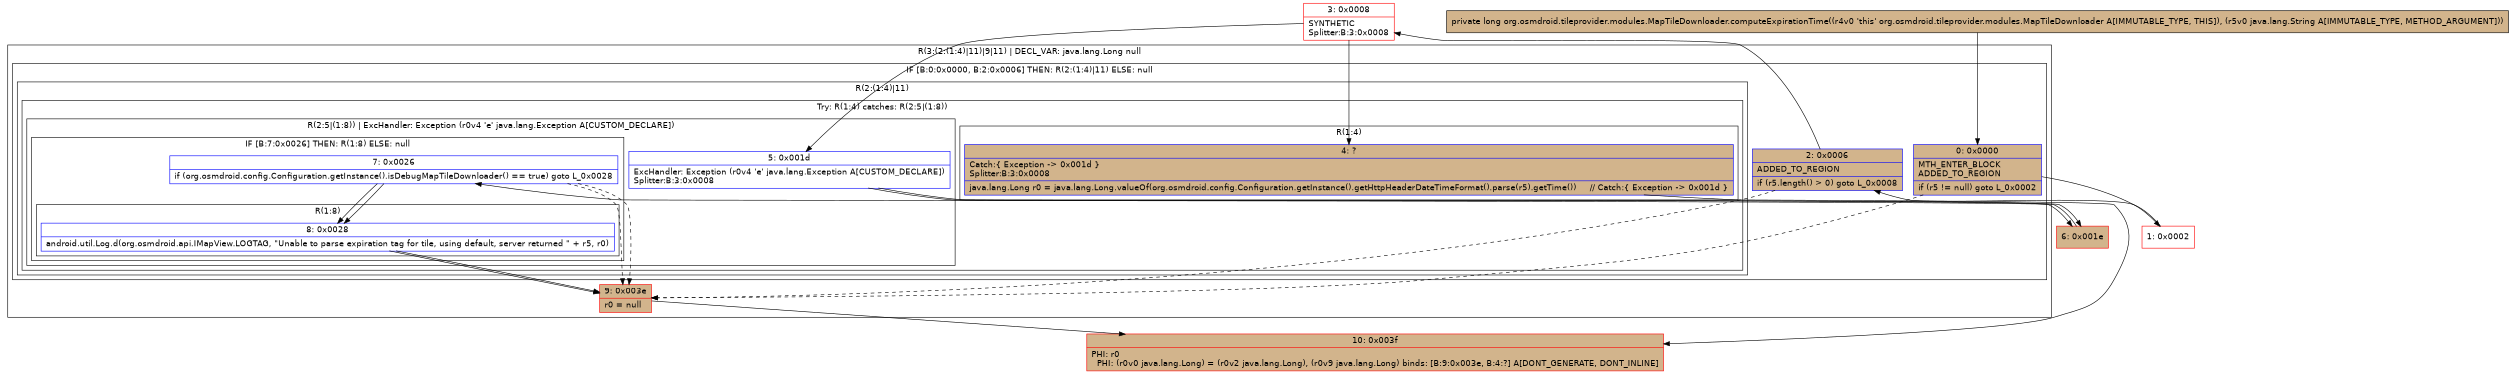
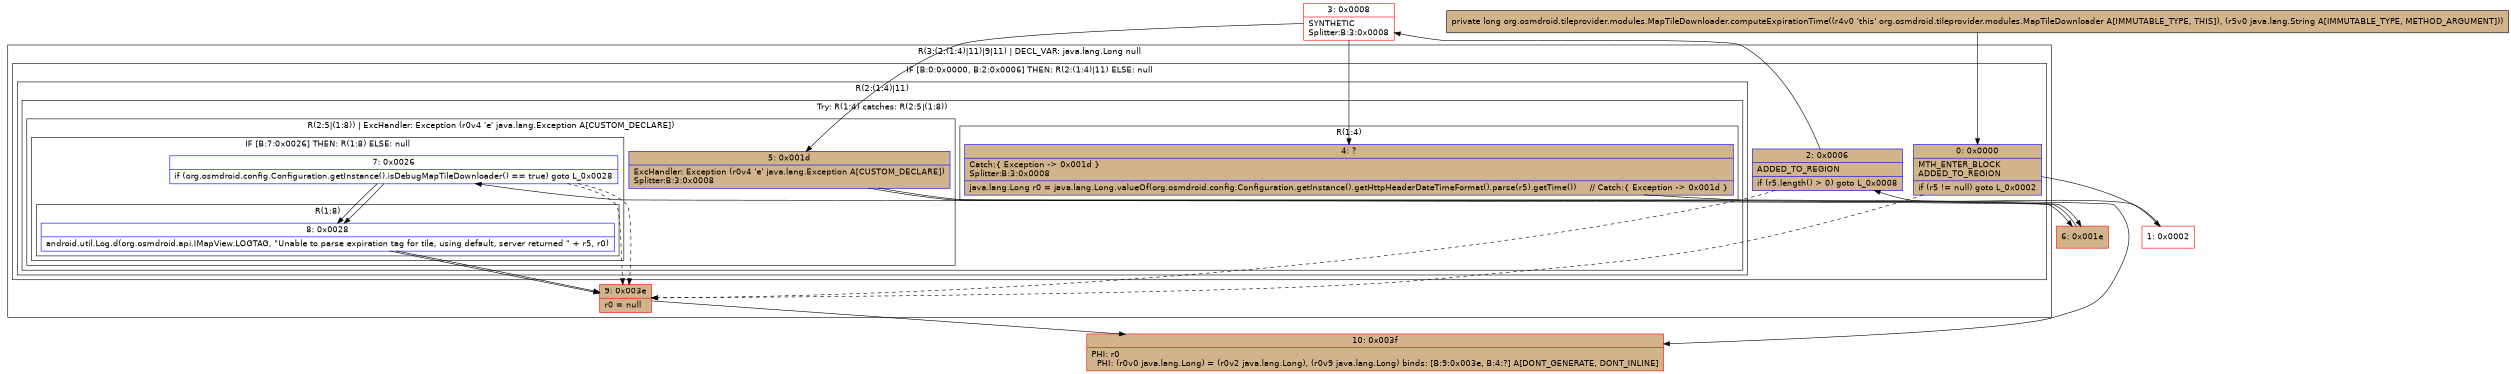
node "5: 0x001d": fillcolor white -> tan
